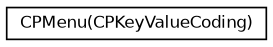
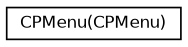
node "CPMenu(CPKeyValueCoding)": label "CPMenu(CPKeyValueCoding)" -> "CPMenu(CPMenu)"
